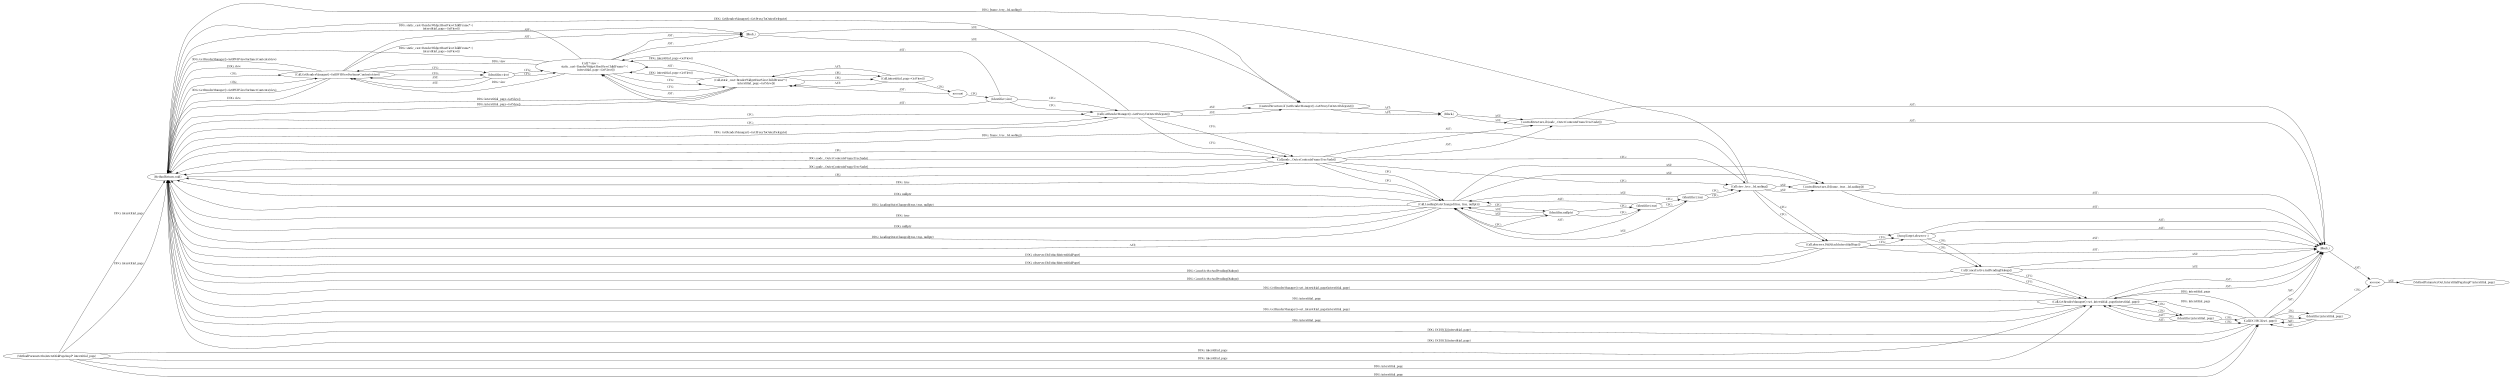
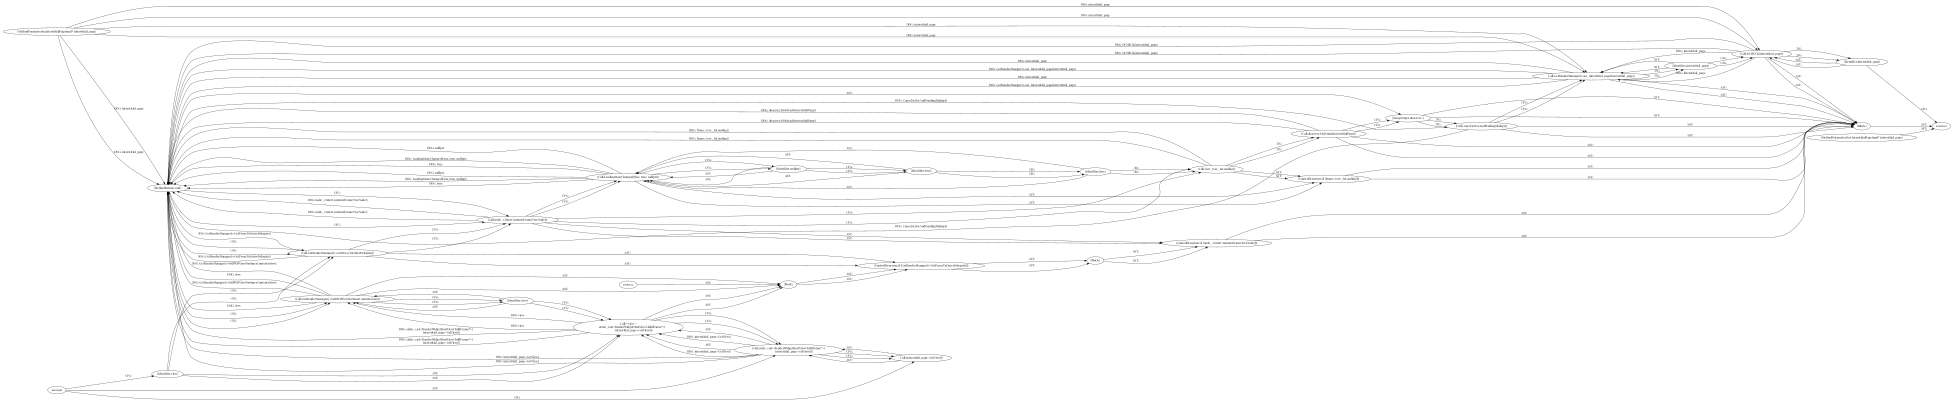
edge "(Call,interstitial_page->GetView())" -> "1000196": reversed
node "(ControlStructure,if (frame_true_.IsLoading()))": label "(ControlStructure,if (frame_true_.IsLoading()))" -> "(ControlStructure,if (frame_tree_.IsLoading()))"
edge "1000100" -> "(MethodParameterOut,InterstitialPageImpl* interstitial_page)": reversed
node "1000122": added
node "(Call,DCHECK(set_page))": label "(Call,DCHECK(set_page))" -> "(Call,DCHECK(interstitial_page))"
